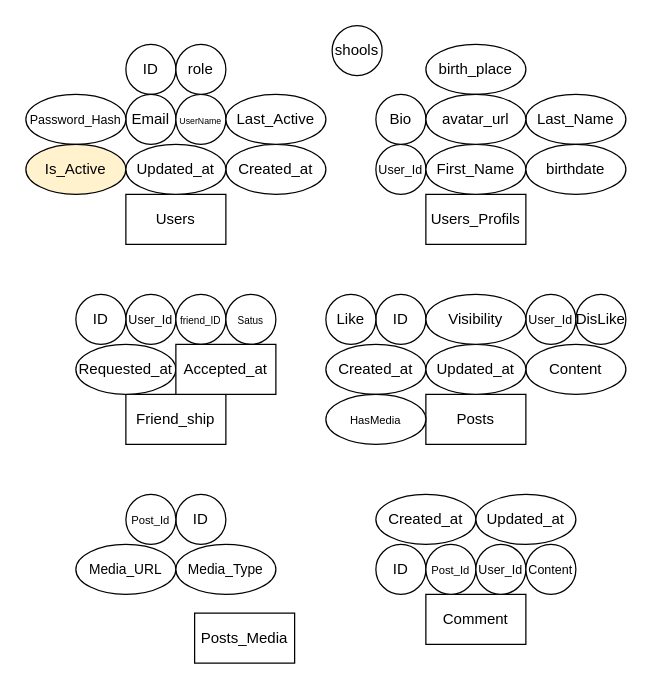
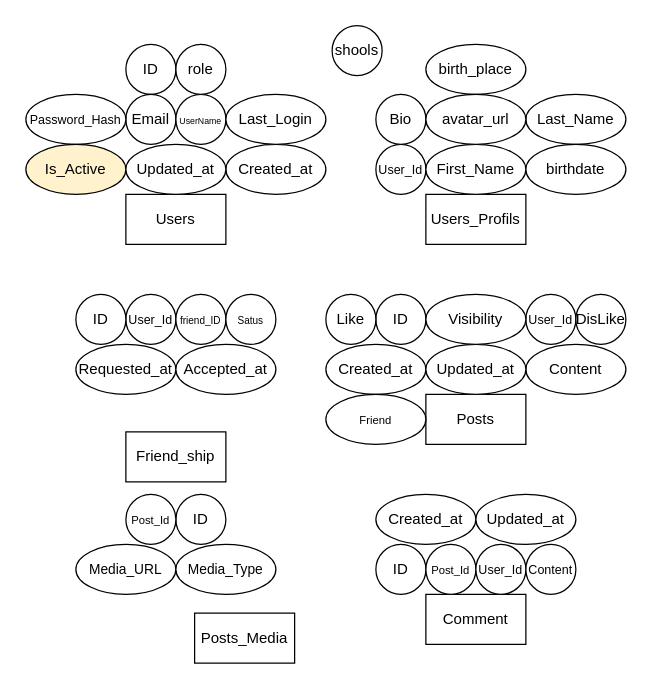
node "Last_Active": label "Last_Active" -> "Last_Login"
node "Accepted_at": shape rectangle -> ellipse
node "Friend_ship": moved (176, 419) -> (176, 457)
node "HasMedia": label "HasMedia" -> "Friend"
